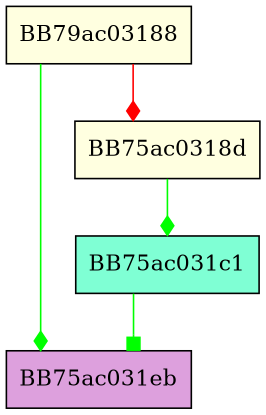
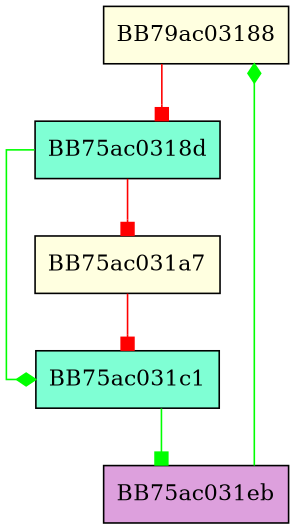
edge "BB79ac03188" -> "BB75ac0318d": arrowhead diamond -> box
node "BB75ac0318d": fillcolor lightyellow -> aquamarine
edge "BB79ac03188" -> "BB75ac031eb": reversed
node "BB75ac031a7": added
